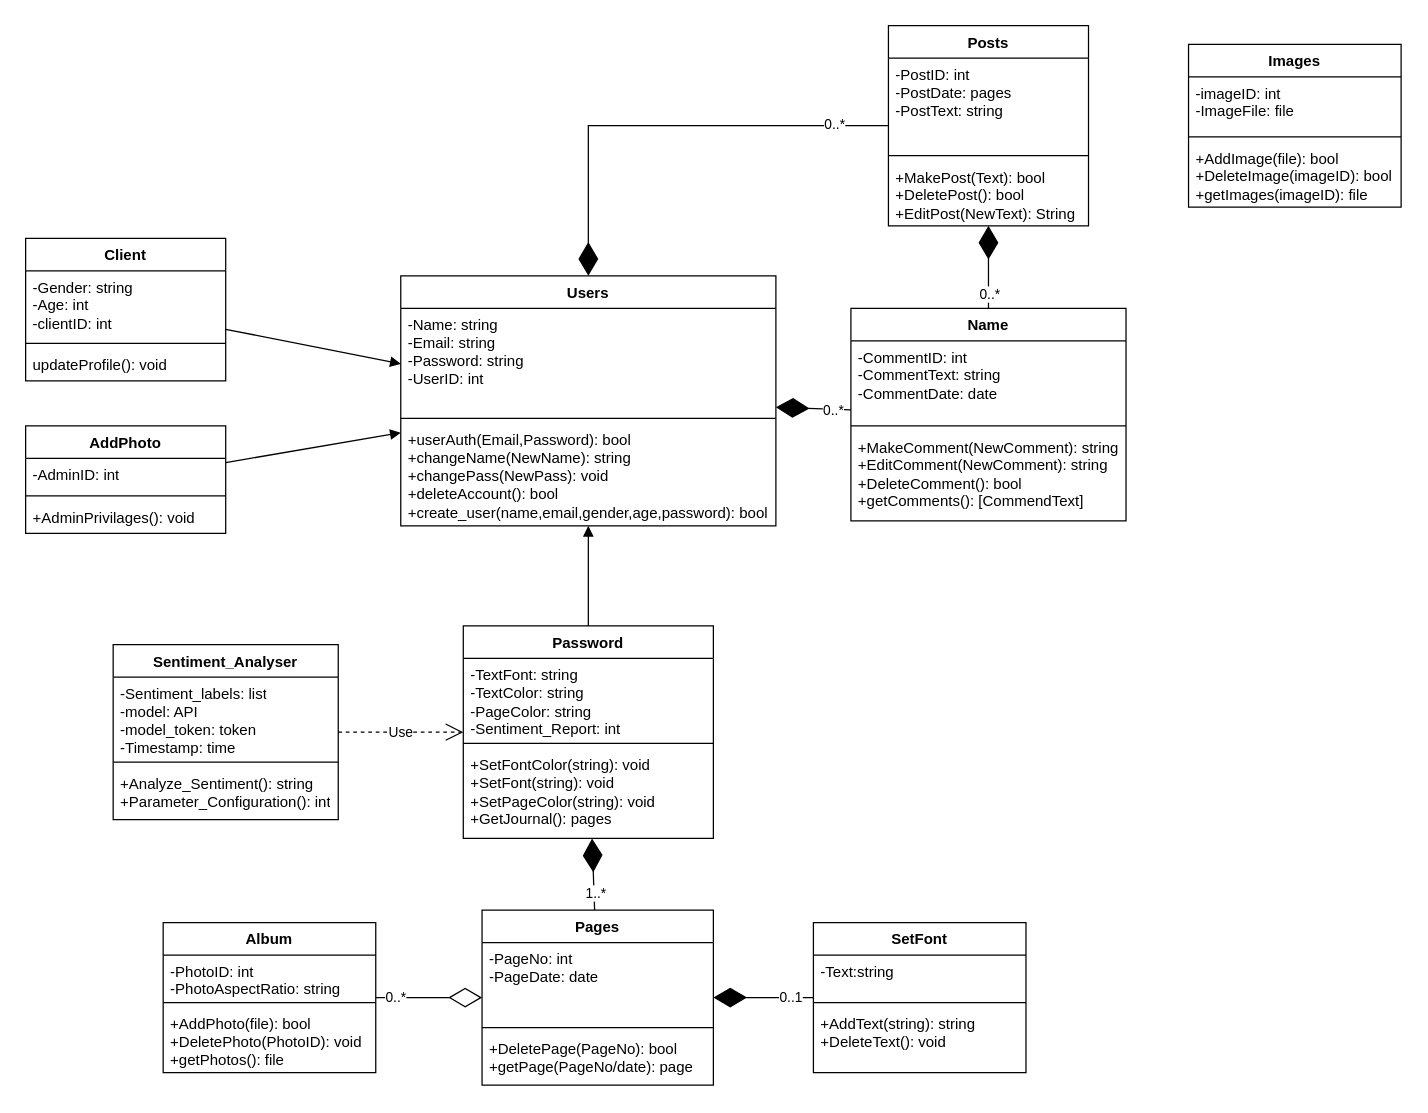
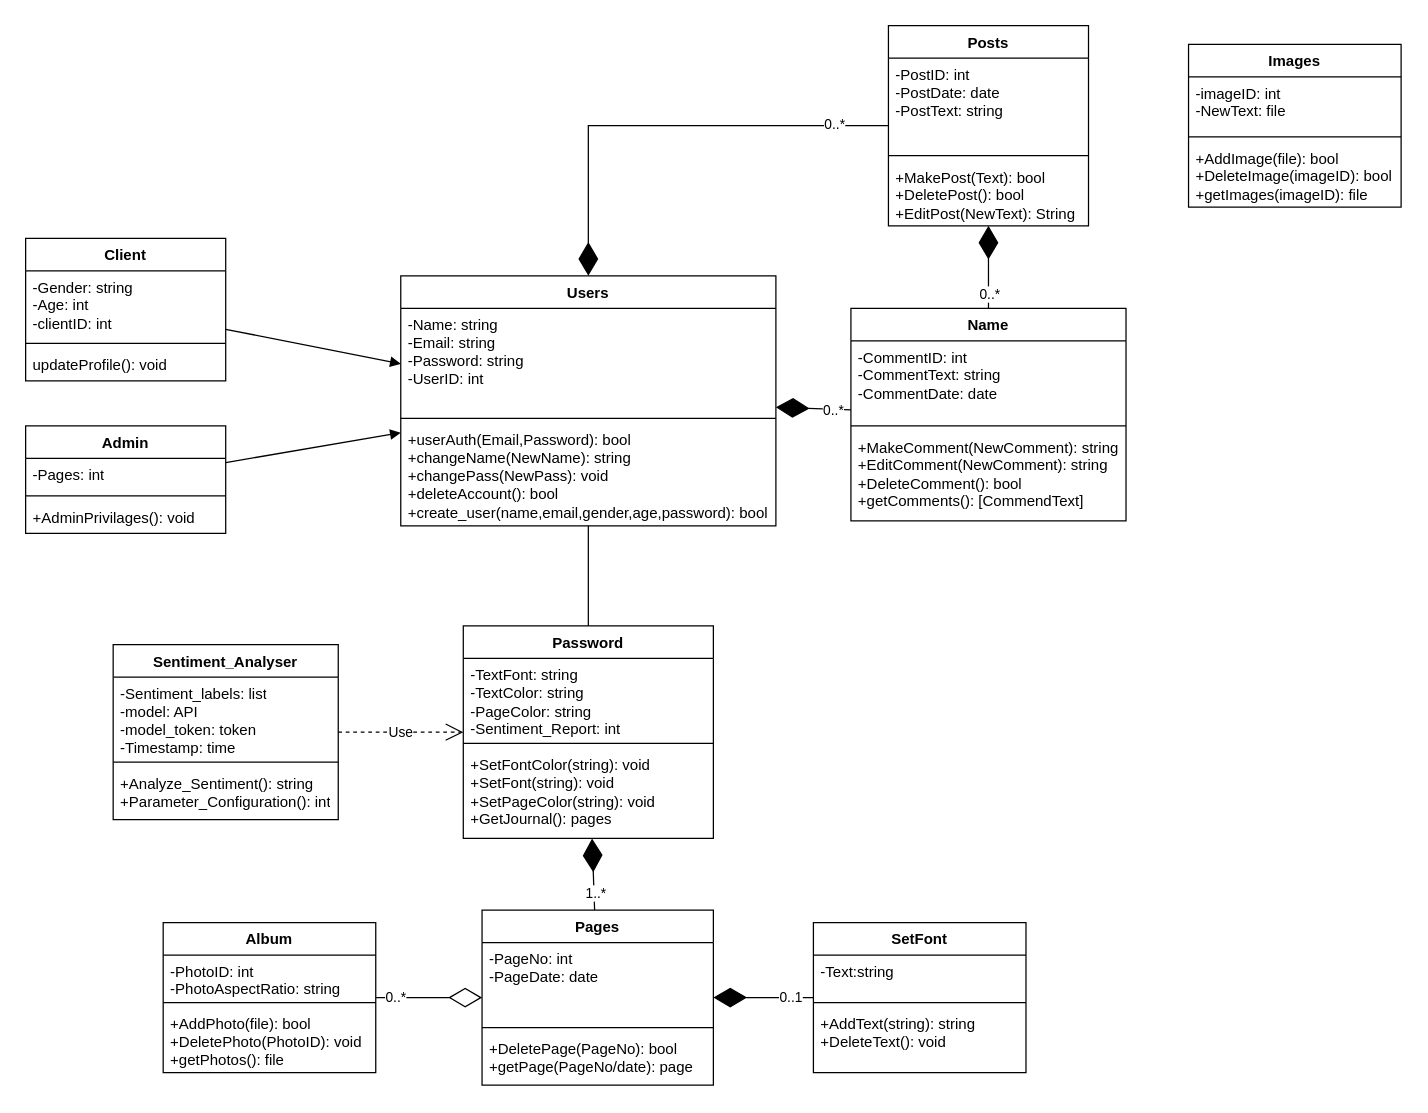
node "-PostID: int -PostDate: pages -PostText: string": label "-PostID: int -PostDate: pages -PostText: string" -> "-PostID: int -PostDate: date -PostText: string"
node "-imageID: int -ImageFile: file": label "-imageID: int -ImageFile: file" -> "-imageID: int -NewText: file"
node "AddPhoto": label "AddPhoto" -> "Admin"
node "-AdminID: int": label "-AdminID: int" -> "-Pages: int"
edge "Password" -> "Users": arrowhead block -> none
